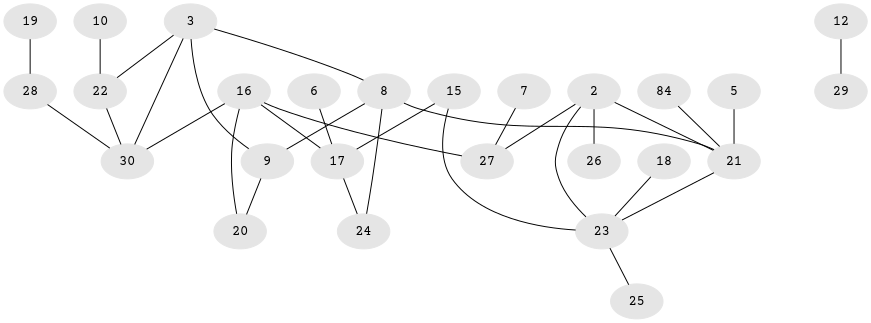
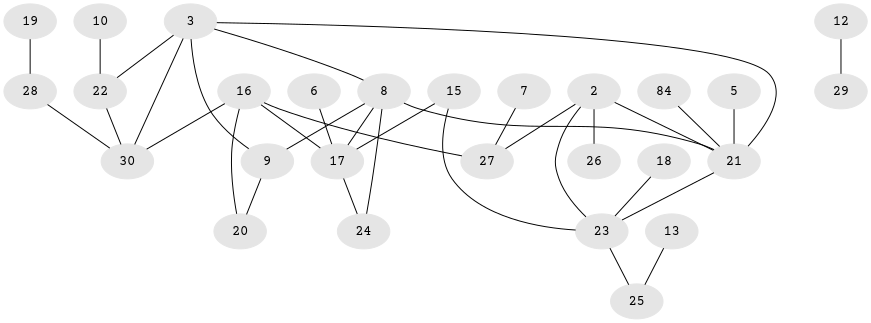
edge "3" -- "21": added
edge "8" -- "17": added
node "13": added
